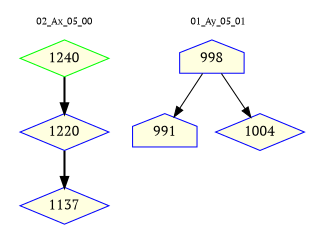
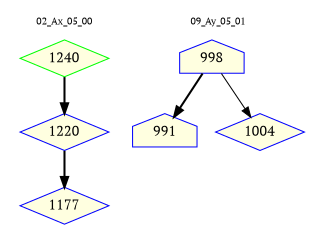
cluster "01_Ay_05_01": label "01_Ay_05_01" -> "09_Ay_05_01"
edge "998" -> "991": style solid -> bold
node "1137": label "1137" -> "1177"
